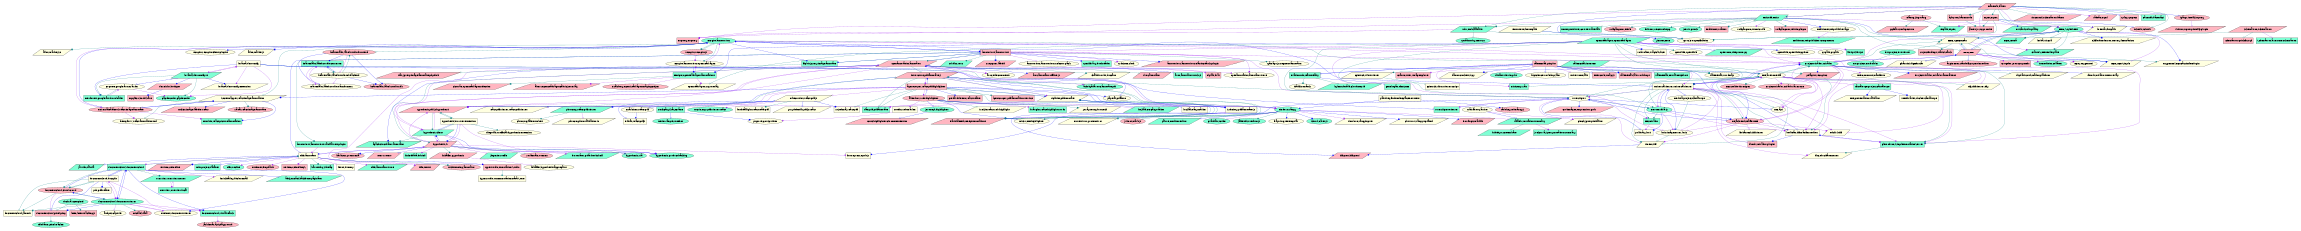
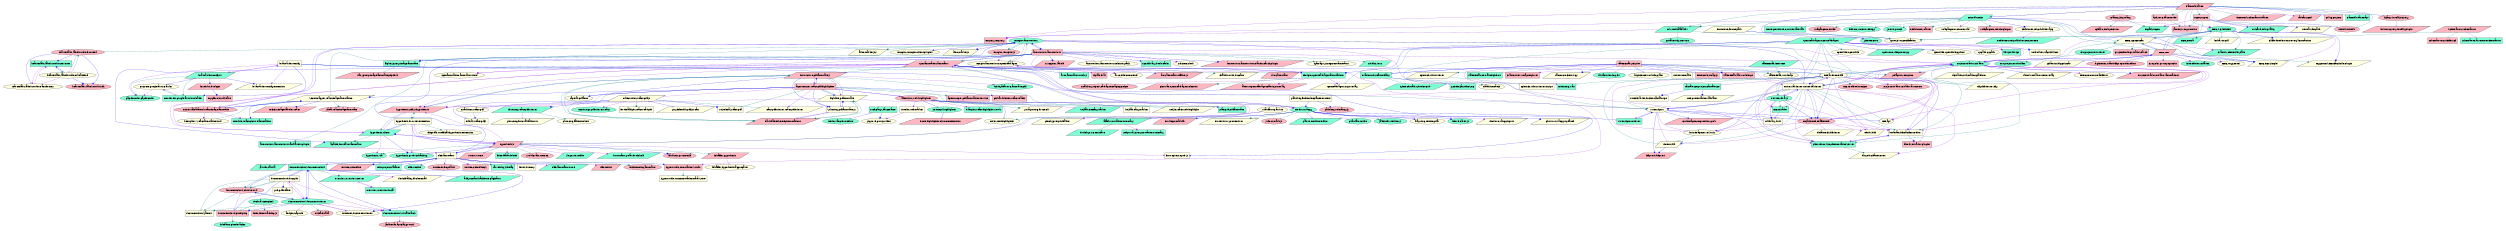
node "medusa-project/cantaloupe": removed
edge "ruven/iipsrv" -> "DDMAL/diva.js": removed
